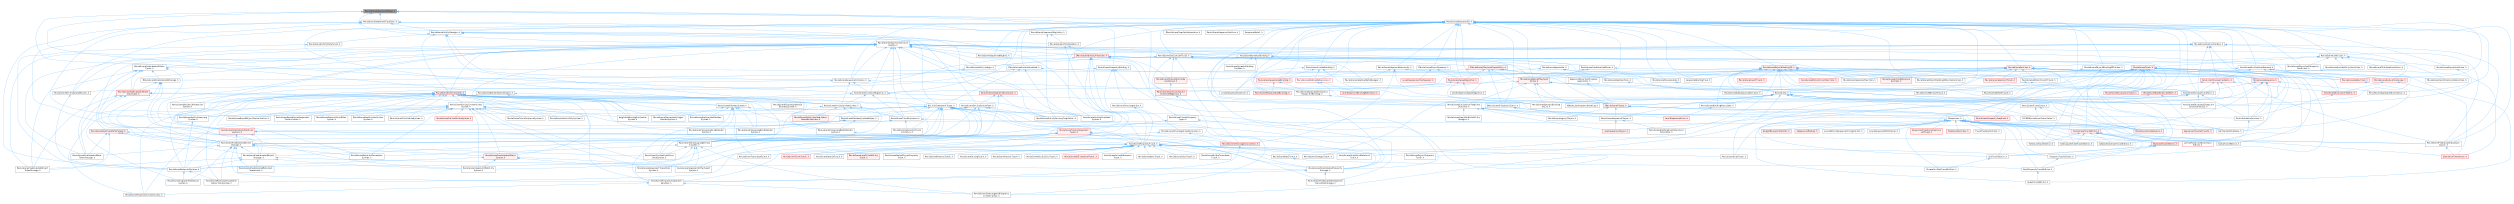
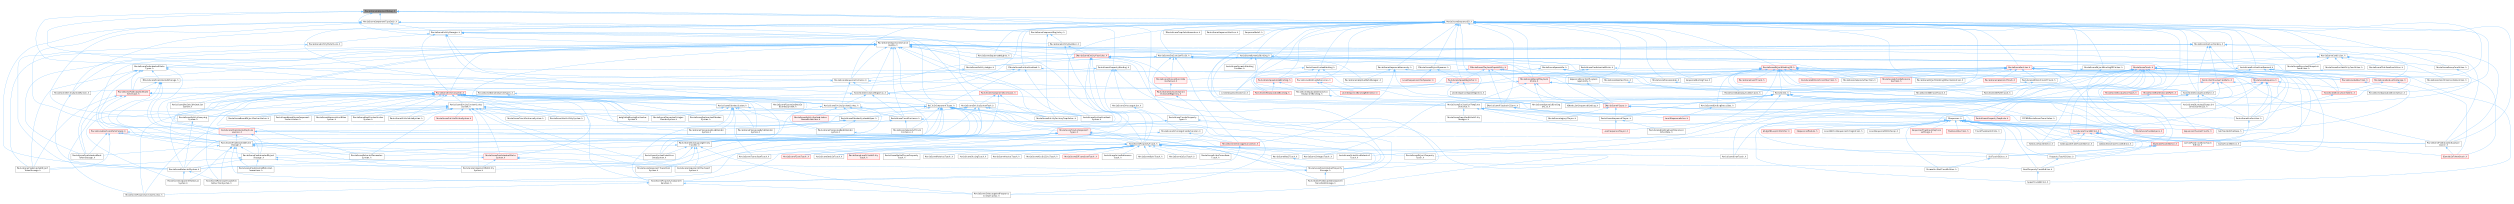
node "MovieSceneTranslator.h": removed
